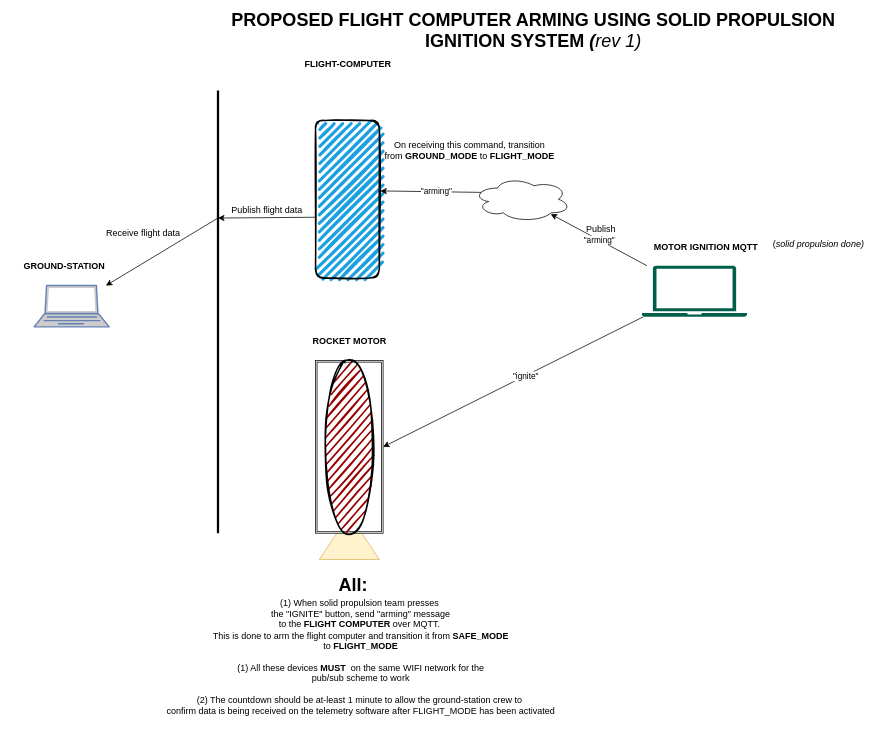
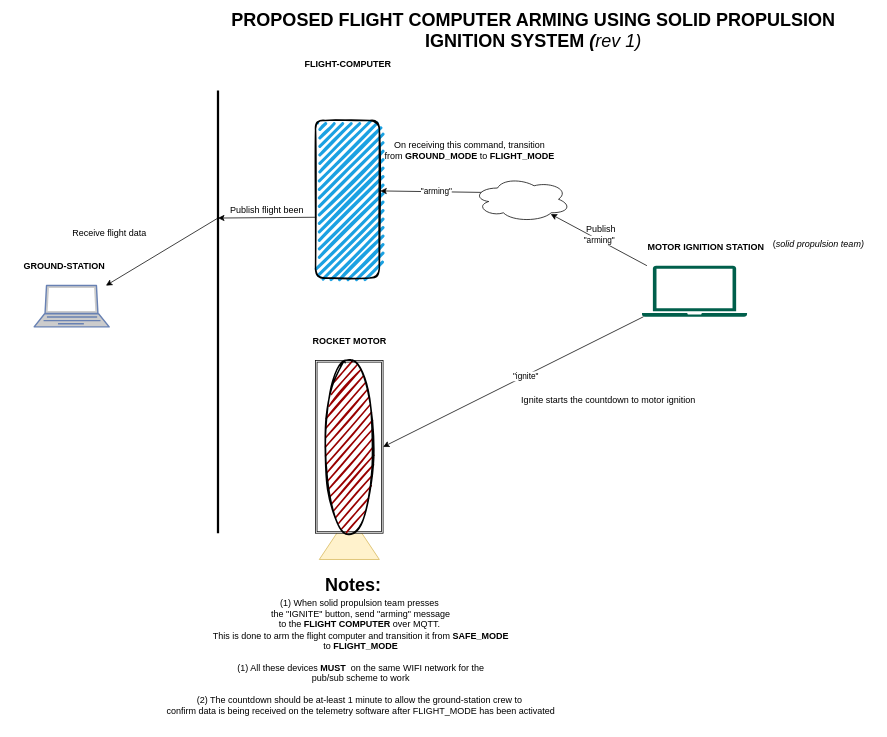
node "Publish flight data": label "Publish flight data" -> "Publish flight been"
node "Receive flight data": moved (143, 233) -> (109, 233)
node "(solid propulsion done)": label "(solid propulsion done)" -> "(solid propulsion team)"
node "MOTOR IGNITION MQTT": label "MOTOR IGNITION MQTT" -> "MOTOR IGNITION STATION"
node "Ignite starts the countdown to motor ignition": added
node "All:": label "All:" -> "Notes:"
